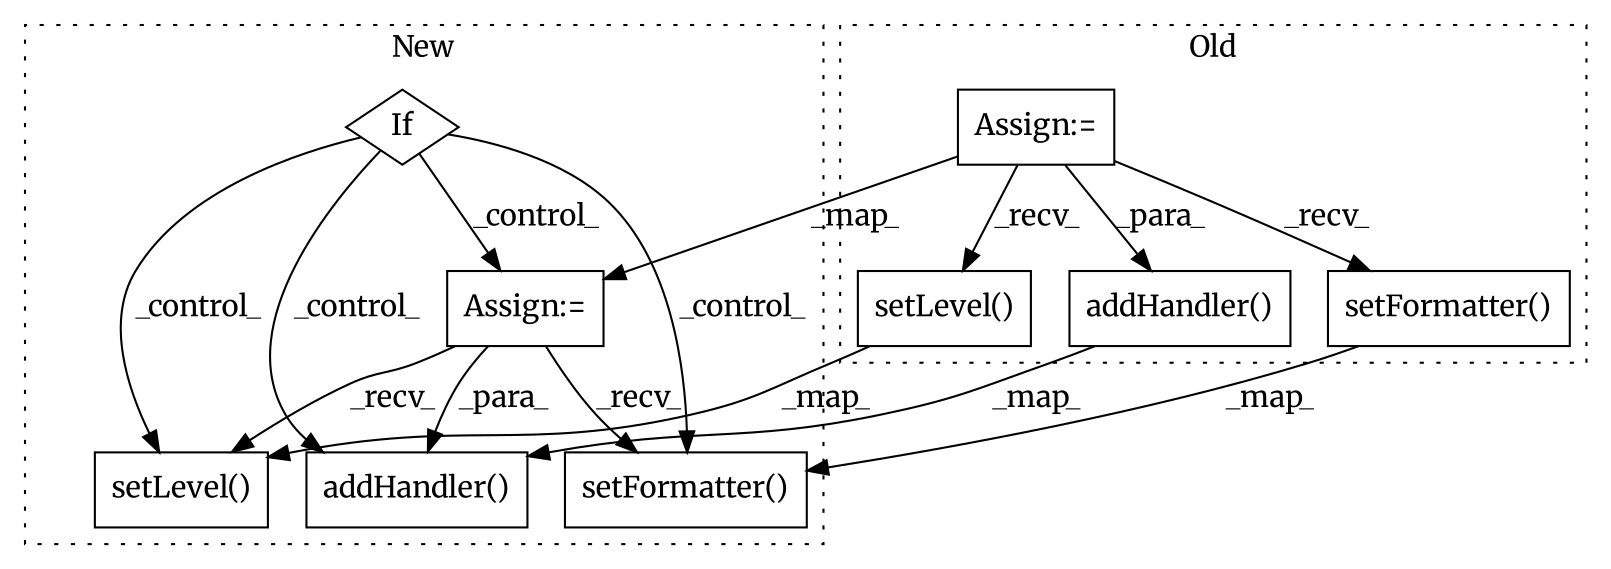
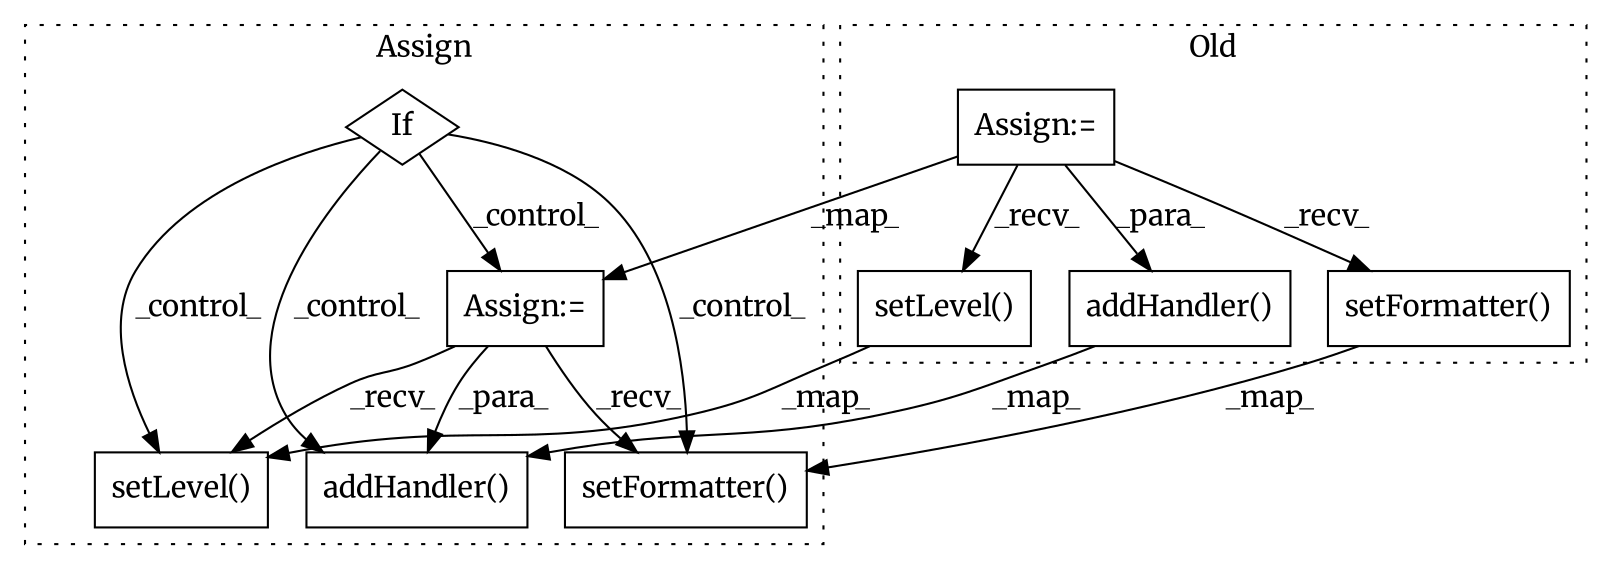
cluster "New": label "New" -> "Assign"
